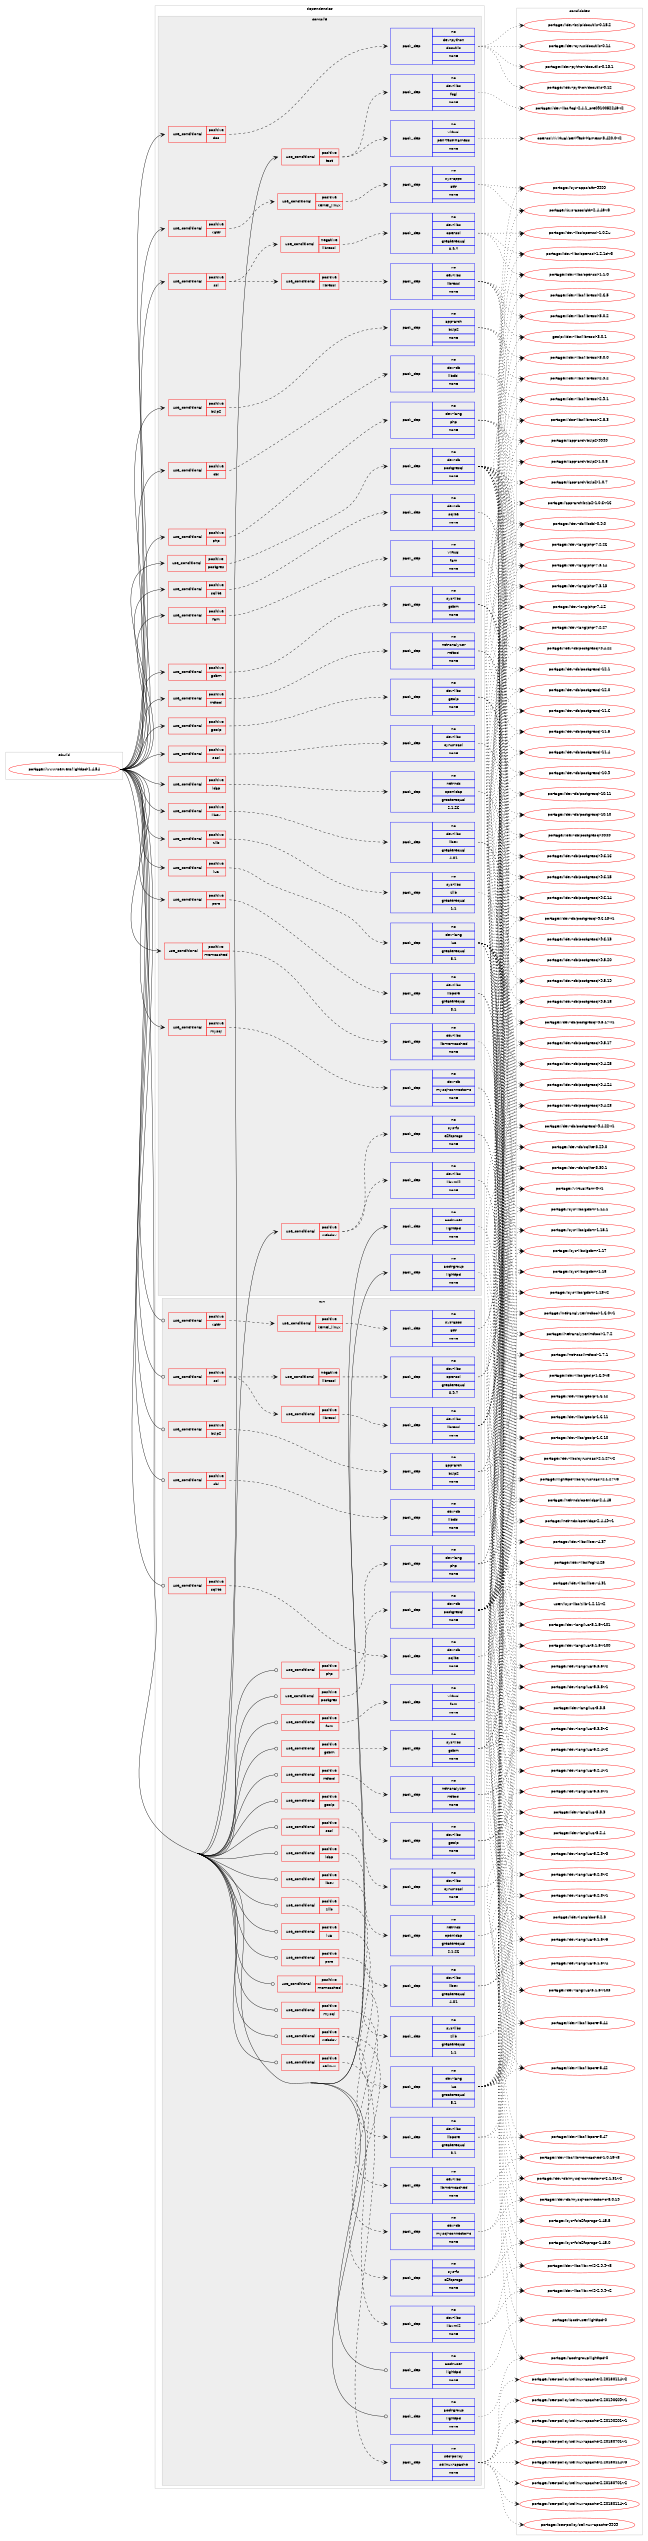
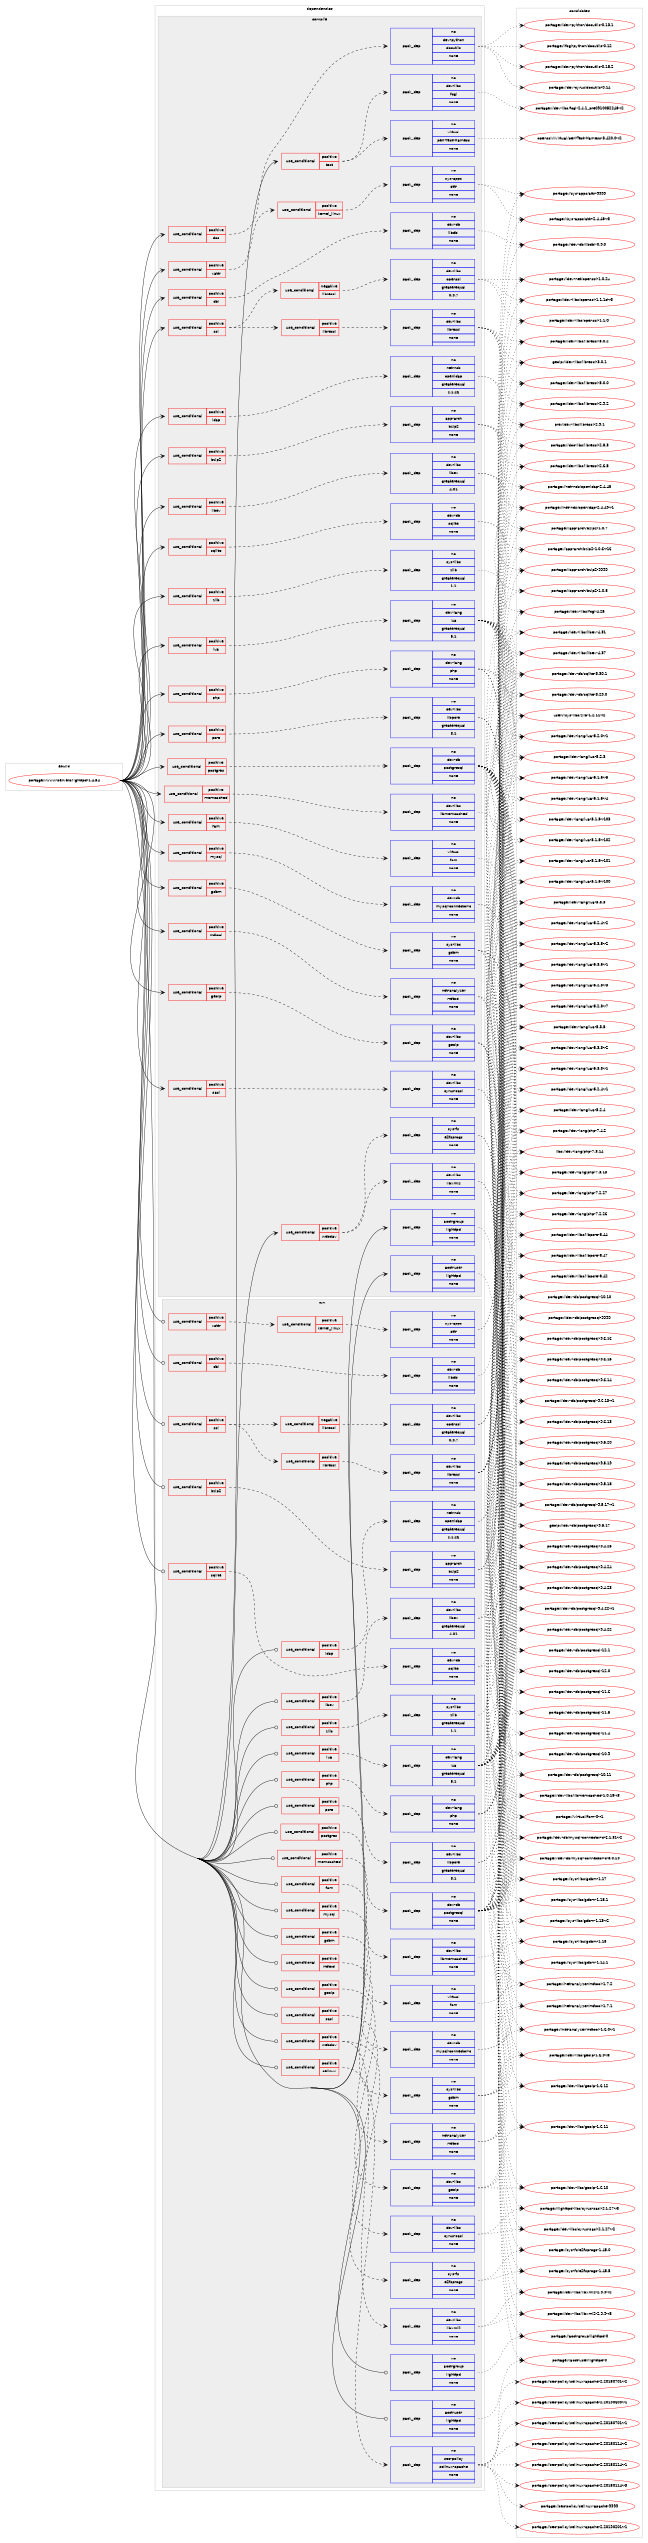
node "portage://dev-bzip/docutils-0.15.2": label "portage://dev-bzip/docutils-0.15.2" -> "portage://dev-python/docutils-0.15.2"
node "portage://dev-python/docutils-0.12": label "portage://dev-python/docutils-0.12" -> "portage://fcgi-python/docutils-0.12"
node "portage://dev-libs/openssl-1.0.2u": label "portage://dev-libs/openssl-1.0.2u" -> "portage://dev-net/openssl-1.0.2u"
node "portage://dev-libs/openssl-1.2.1d-r3": label "portage://dev-libs/openssl-1.2.1d-r3" -> "portage://dev-libs/openssl-1.1.1d-r3"
node "portage://dev-libs/libressl-2.9.1": label "portage://dev-libs/libressl-2.9.1" -> "pre://dev-libs/libressl-2.9.1"
node "portage://dev-lang/php-7.3.14": label "portage://dev-lang/php-7.3.14" -> "libs://dev-lang/php-7.3.14"
node "portage://dev-lang/lua-5.1.5-r102": added
node "portage://dev-db/postgresql-9.5.17": label "portage://dev-db/postgresql-9.5.17" -> "geoip://dev-db/postgresql-9.5.17"
node "portage://net-sasl/rrdtool-1.7.1": label "portage://net-sasl/rrdtool-1.7.1" -> "portage://net-analyzer/rrdtool-1.7.1"
node "portage://dev-lang/lua-5.2.3-r2": label "portage://dev-lang/lua-5.2.3-r2" -> "portage://dev-lang/lua-5.2.3-r7"
node "portage://dev-lang/lua-5.2.3-r1": label "portage://dev-lang/lua-5.2.3-r1" -> "portage://dev-lang/lua-5.2.0-r1"
node "portage://dev-lang/doc-5.2.3": label "portage://dev-lang/doc-5.2.3" -> "portage://dev-lang/lua-5.2.3"
